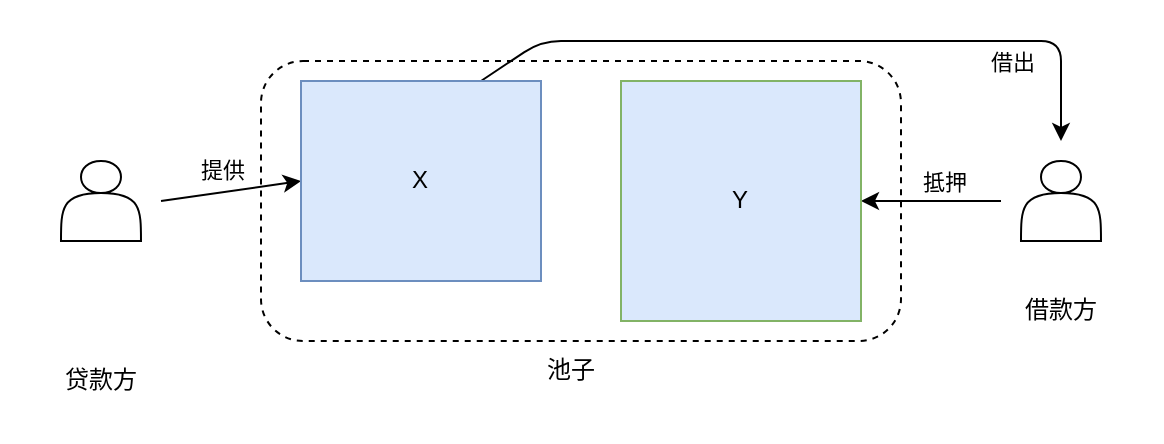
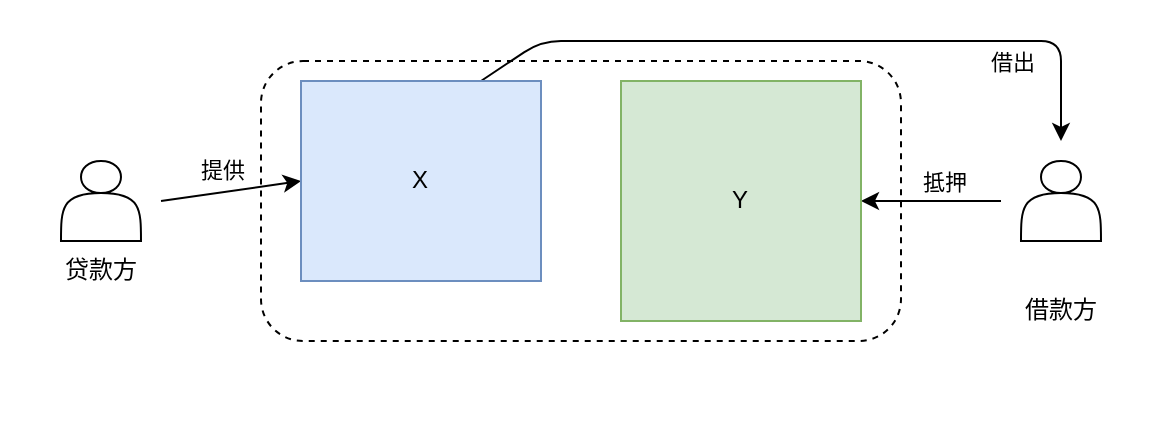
node "Y": fillcolor #dae8fc -> #d5e8d4
node "池子": removed
node "贷款方": moved (101, 381) -> (101, 271)
